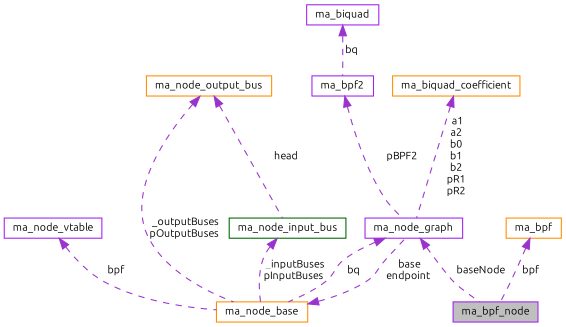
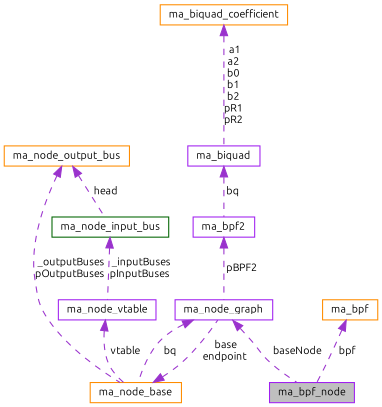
edge "ma_node_graph" -> "ma_biquad_coefficient": now "ma_biquad" -> "ma_biquad_coefficient"
edge "ma_node_base" -> "ma_node_vtable": label " bpf" -> " vtable"
edge "ma_node_base" -> "ma_node_input_bus": now "ma_node_vtable" -> "ma_node_input_bus"
